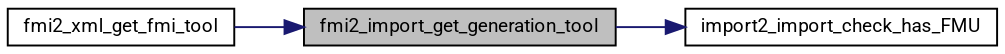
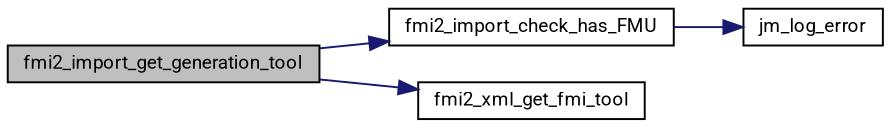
edge "fmi2_xml_get_fmi_tool" -> "fmi2_import_get_generation_tool": reversed
node "jm_log_error": added
node "import2_import_check_has_FMU": label "import2_import_check_has_FMU" -> "fmi2_import_check_has_FMU"
